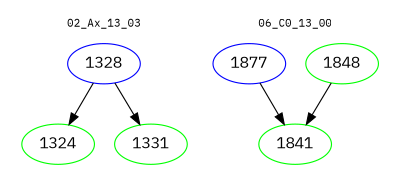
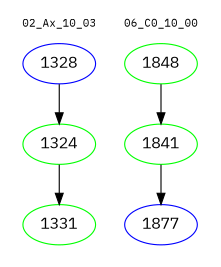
cluster "02_Ax_13_03": label "02_Ax_13_03" -> "02_Ax_10_03"
cluster "06_C0_13_00": label "06_C0_13_00" -> "06_C0_10_00"
edge "1328" -> "1331": now "1324" -> "1331"
edge "1877" -> "1841": reversed
